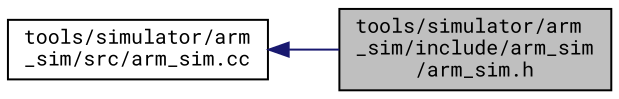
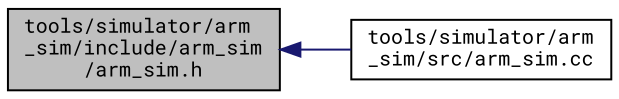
edge "tools/simulator/arm _sim/include/arm_sim /arm_sim.h" -> "tools/simulator/arm _sim/src/arm_sim.cc": reversed
